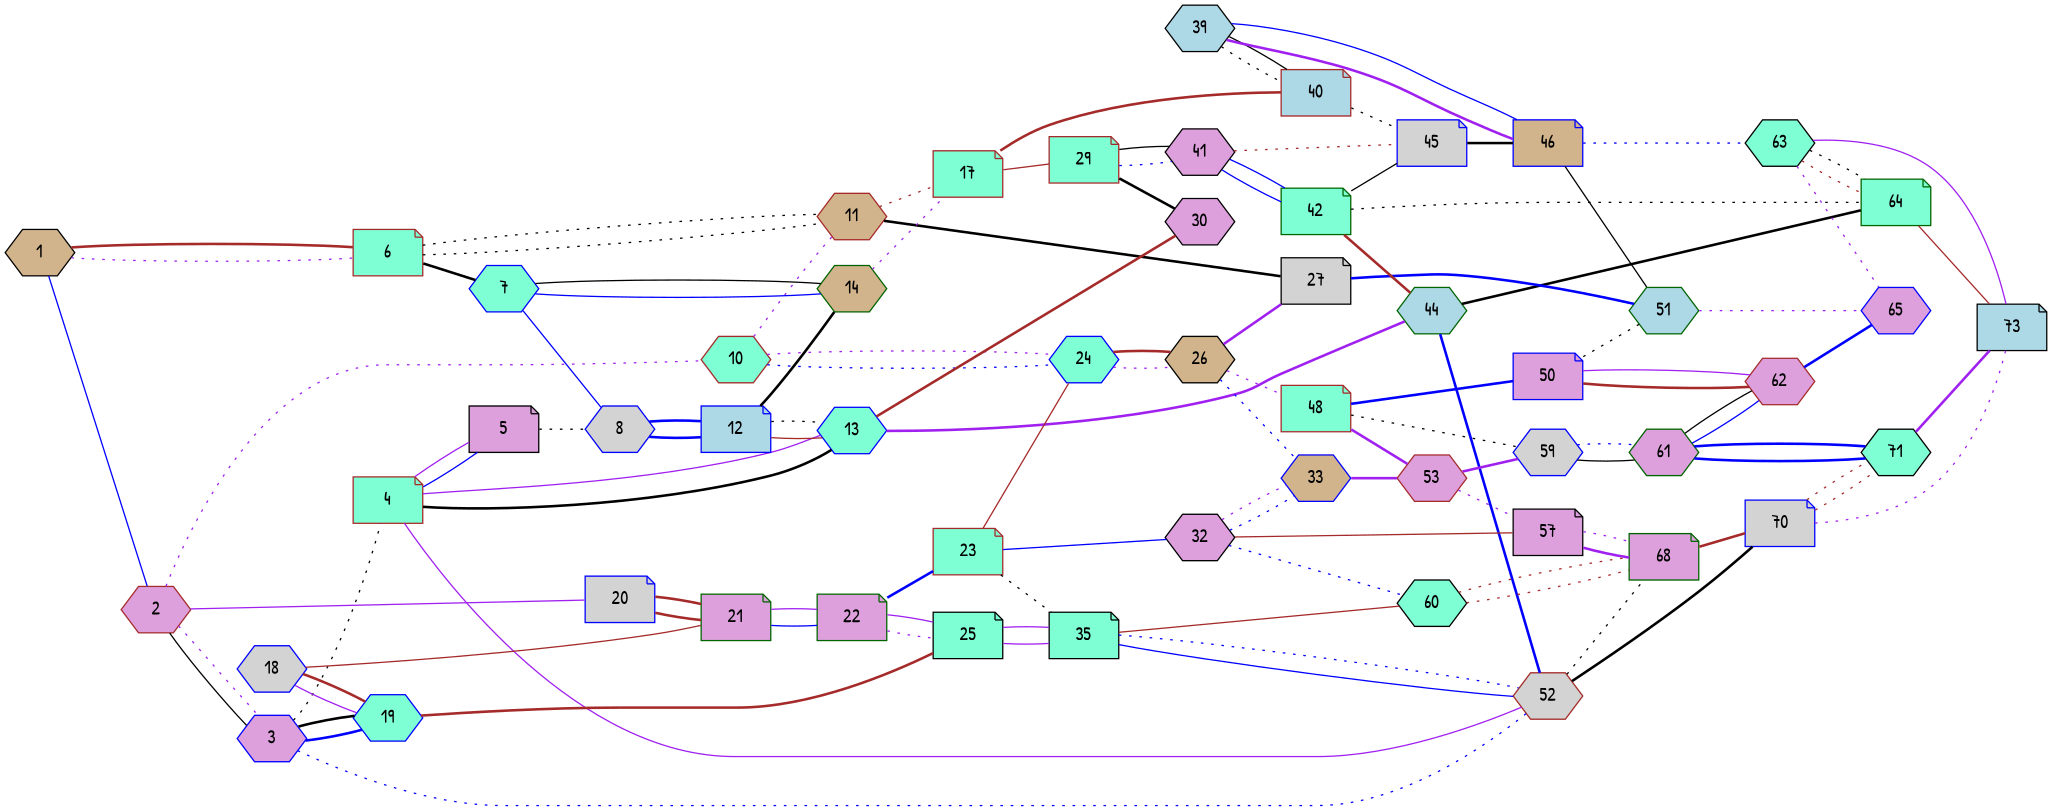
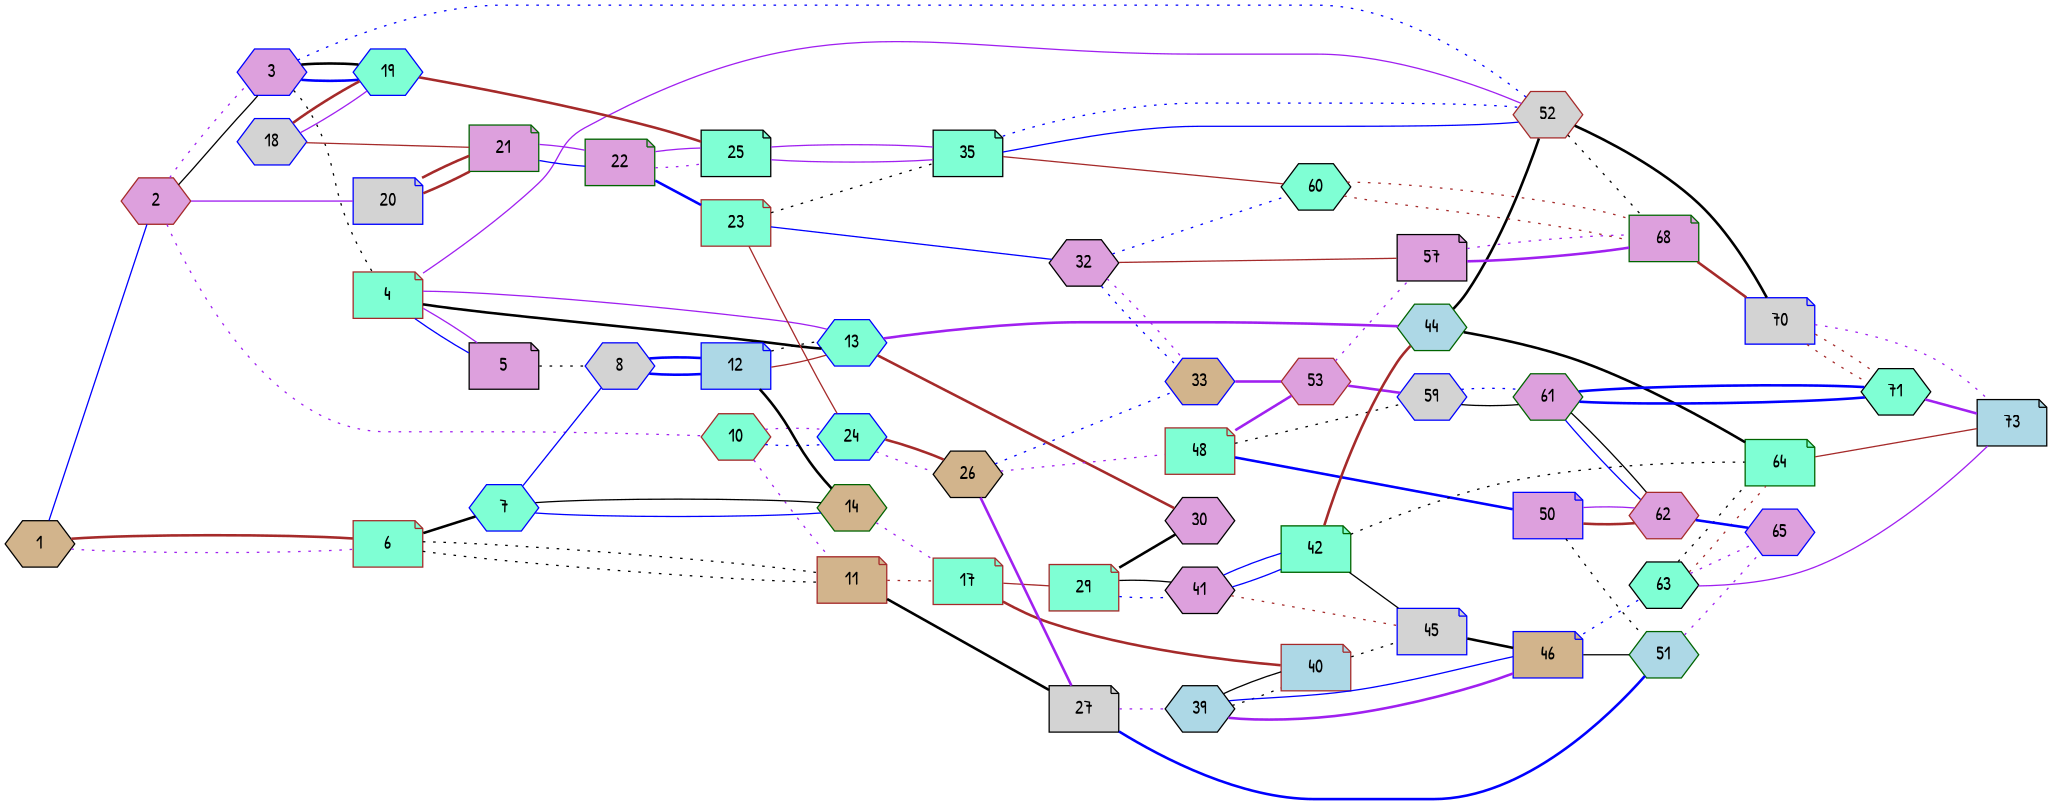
node "11": shape hexagon -> note
edge "44" -- "52": color blue -> black
edge "27" -- "39": added
